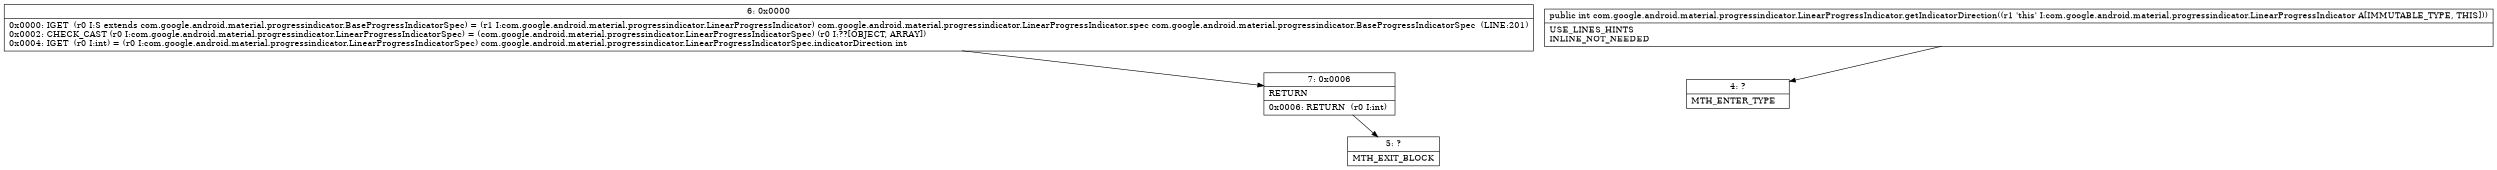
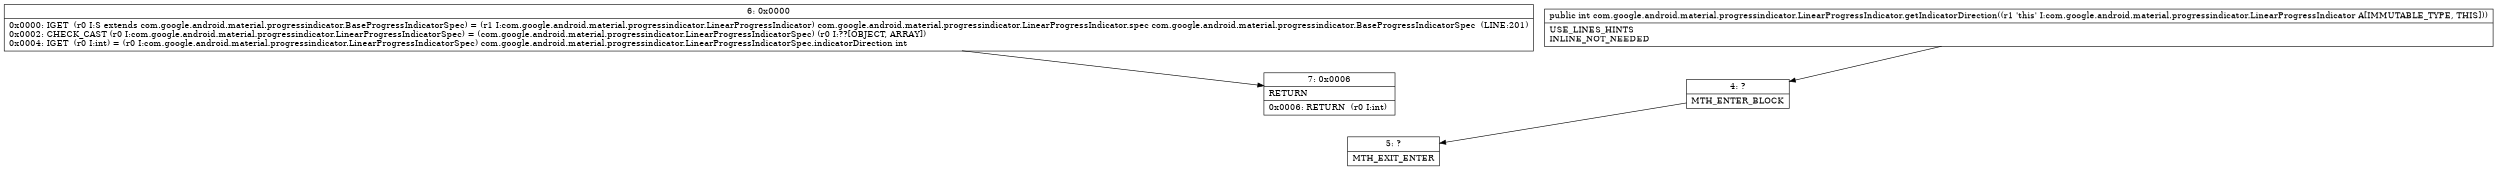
node "4: ?": text "MTH_ENTER_TYPE" -> "MTH_ENTER_BLOCK"
edge "7: 0x0006" -> "5: ?": now "4: ?" -> "5: ?"
node "5: ?": text "MTH_EXIT_BLOCK" -> "MTH_EXIT_ENTER"
